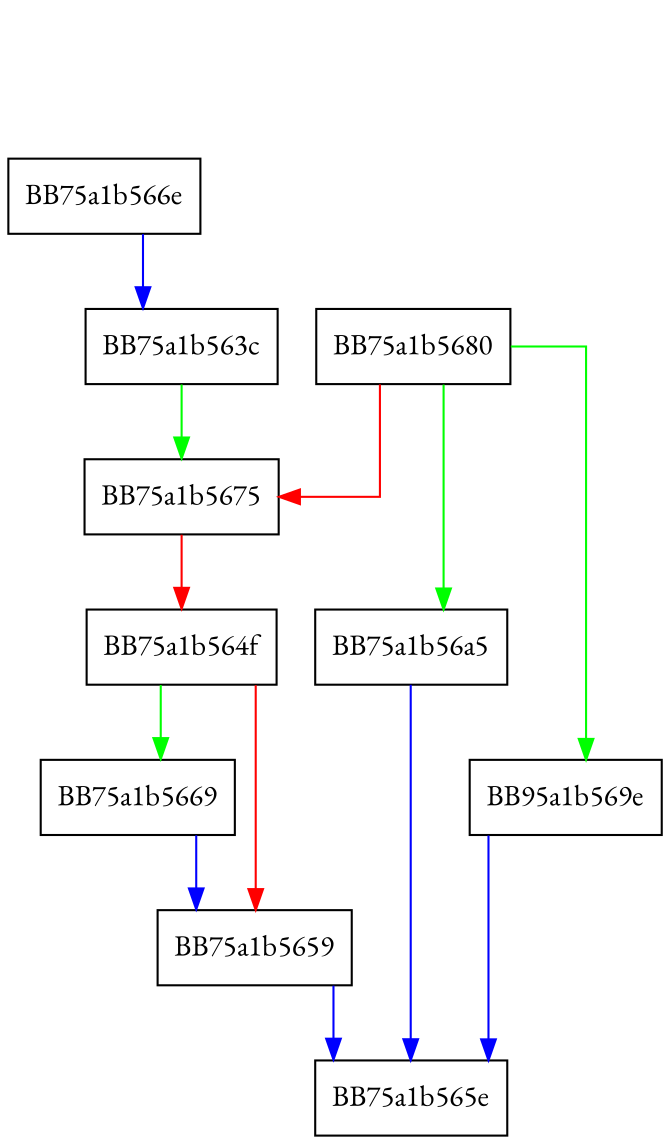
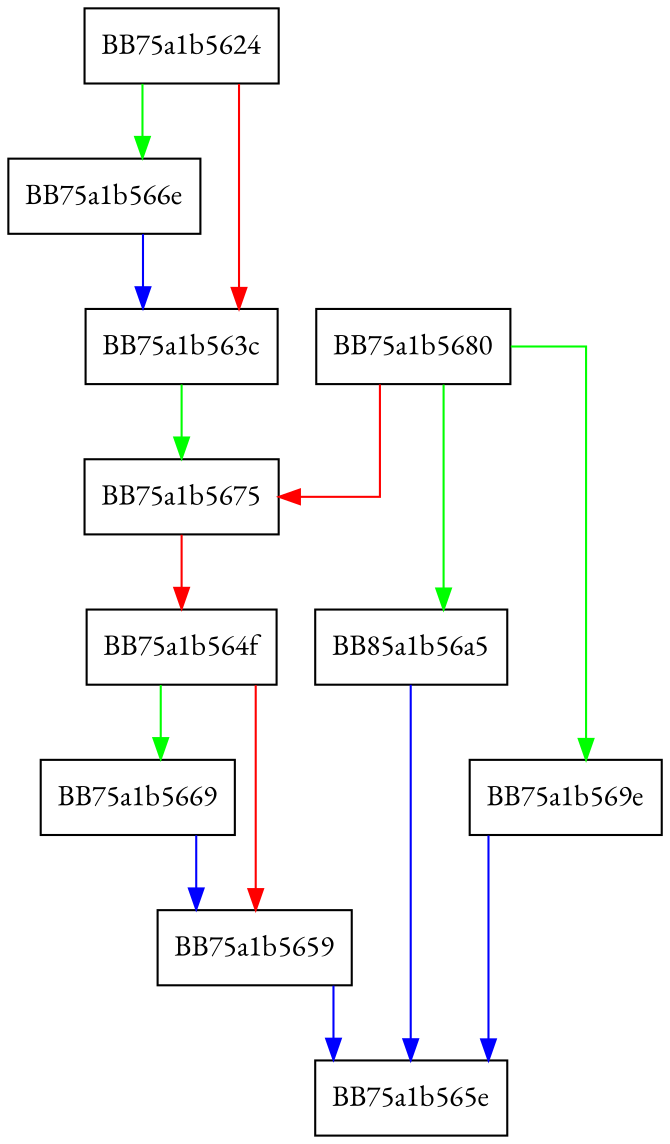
node "BB75a1b5624": added
node "BB75a1b56a5": label "BB75a1b56a5" -> "BB85a1b56a5"
node "BB95a1b569e": label "BB95a1b569e" -> "BB75a1b569e"
